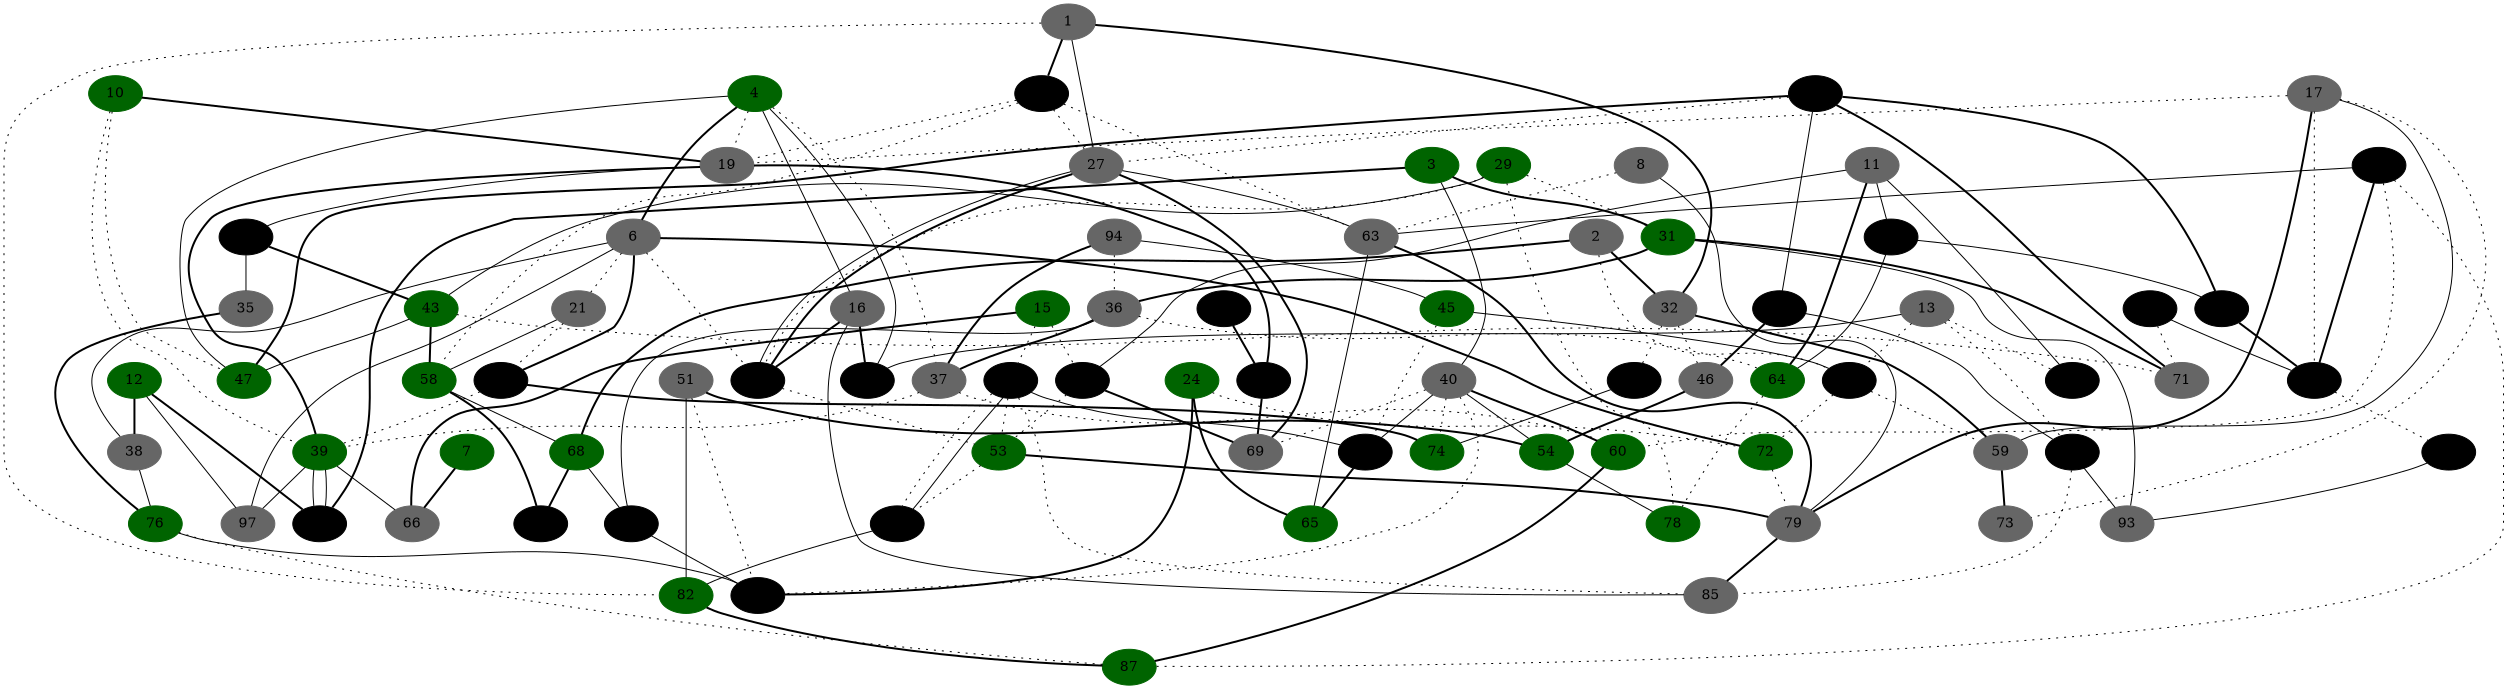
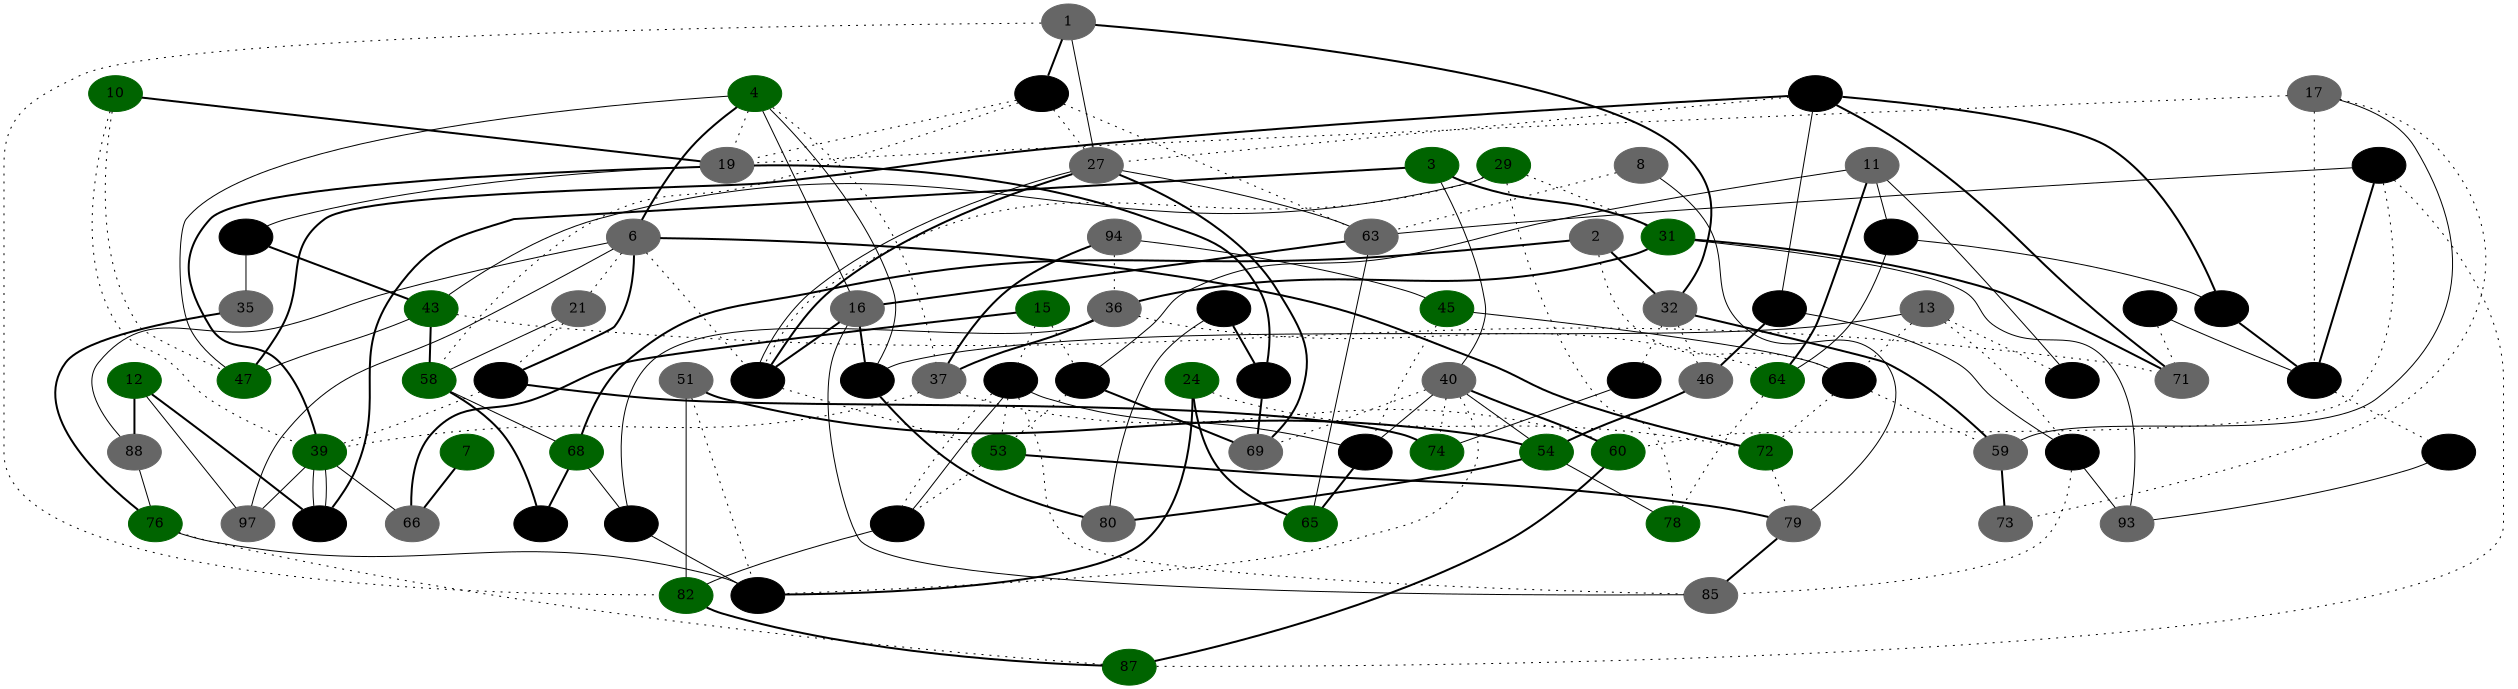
edge "63" -- "79": now "63" -- "16"
edge "17" -- "79": removed
node "38": label "38" -> "88"
node "80": added
